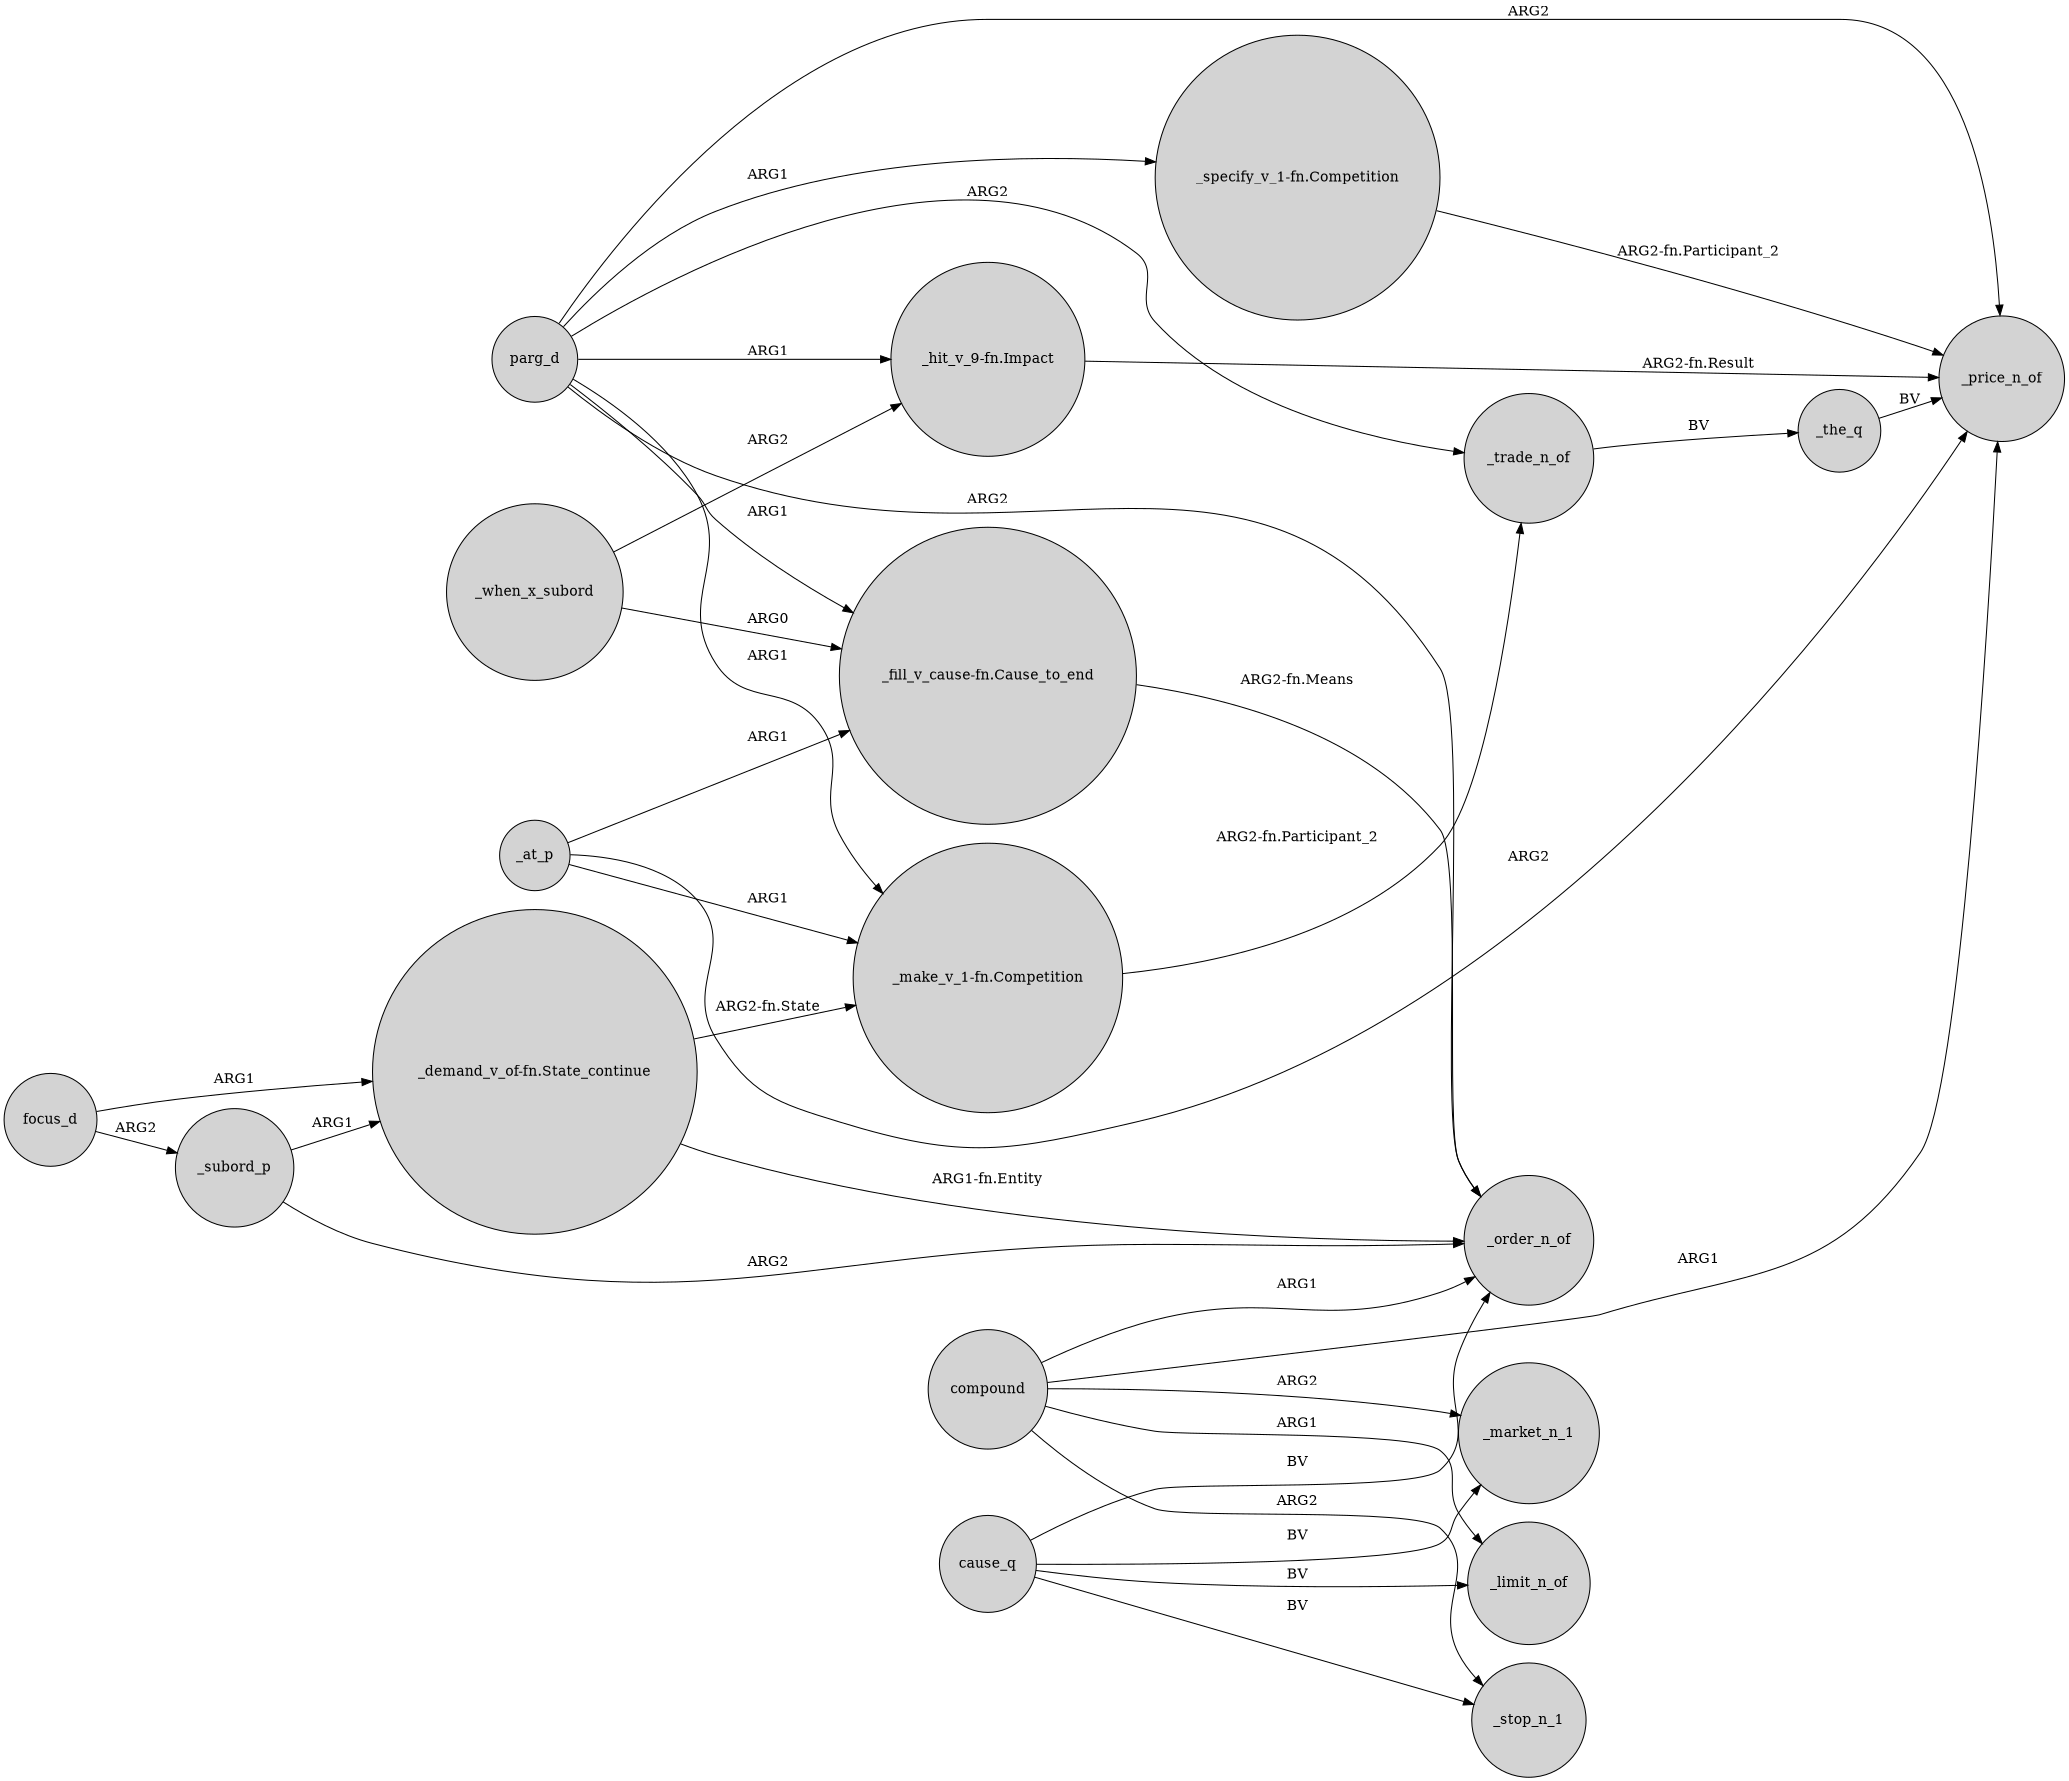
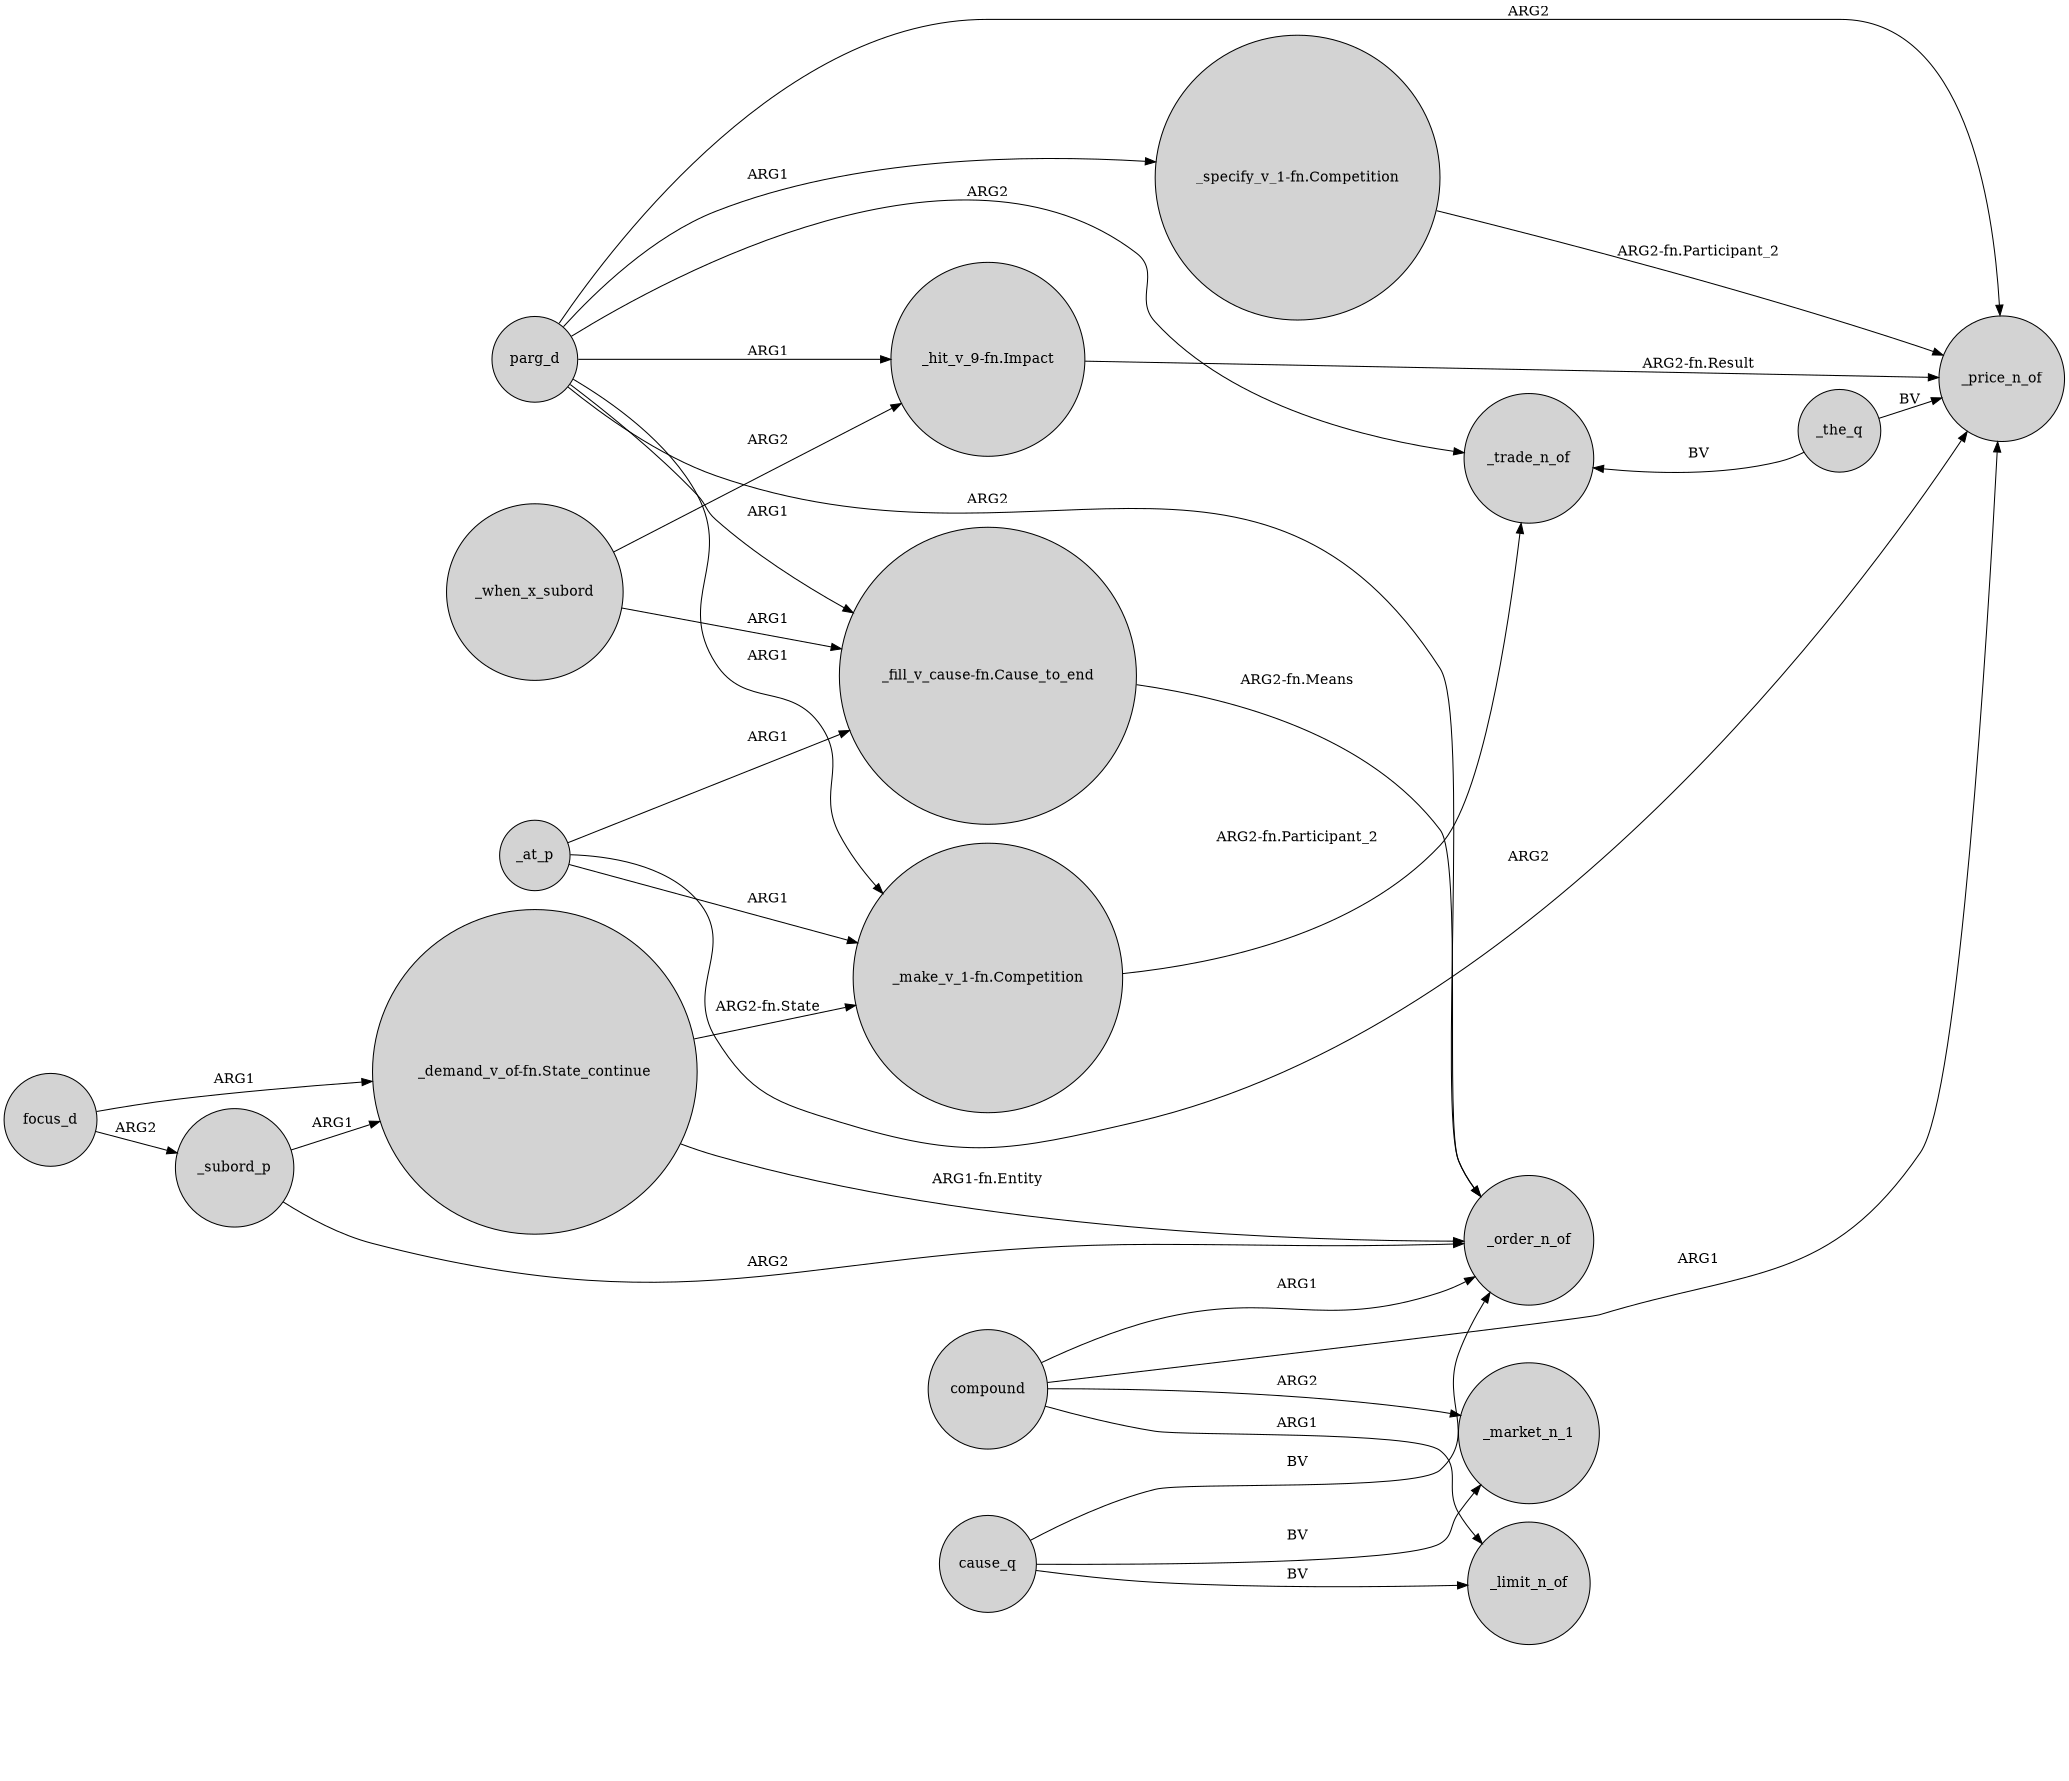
edge "_trade_n_of" -> "_the_q": reversed
edge "_when_x_subord" -> "_fill_v_cause-fn.Cause_to_end": label "ARG0" -> "ARG1"
node "_stop_n_1": removed
